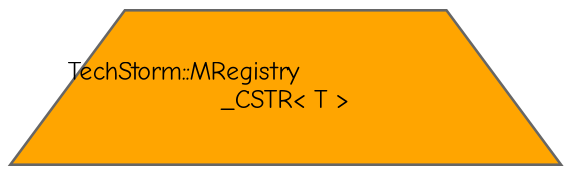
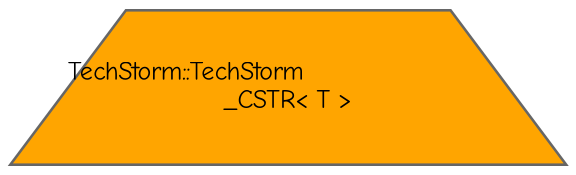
node "TechStorm::MRegistry _CSTR< T >": label "TechStorm::MRegistry _CSTR< T >" -> "TechStorm::TechStorm _CSTR< T >"
